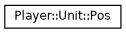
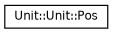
node "Player::Unit::Pos": label "Player::Unit::Pos" -> "Unit::Unit::Pos"
